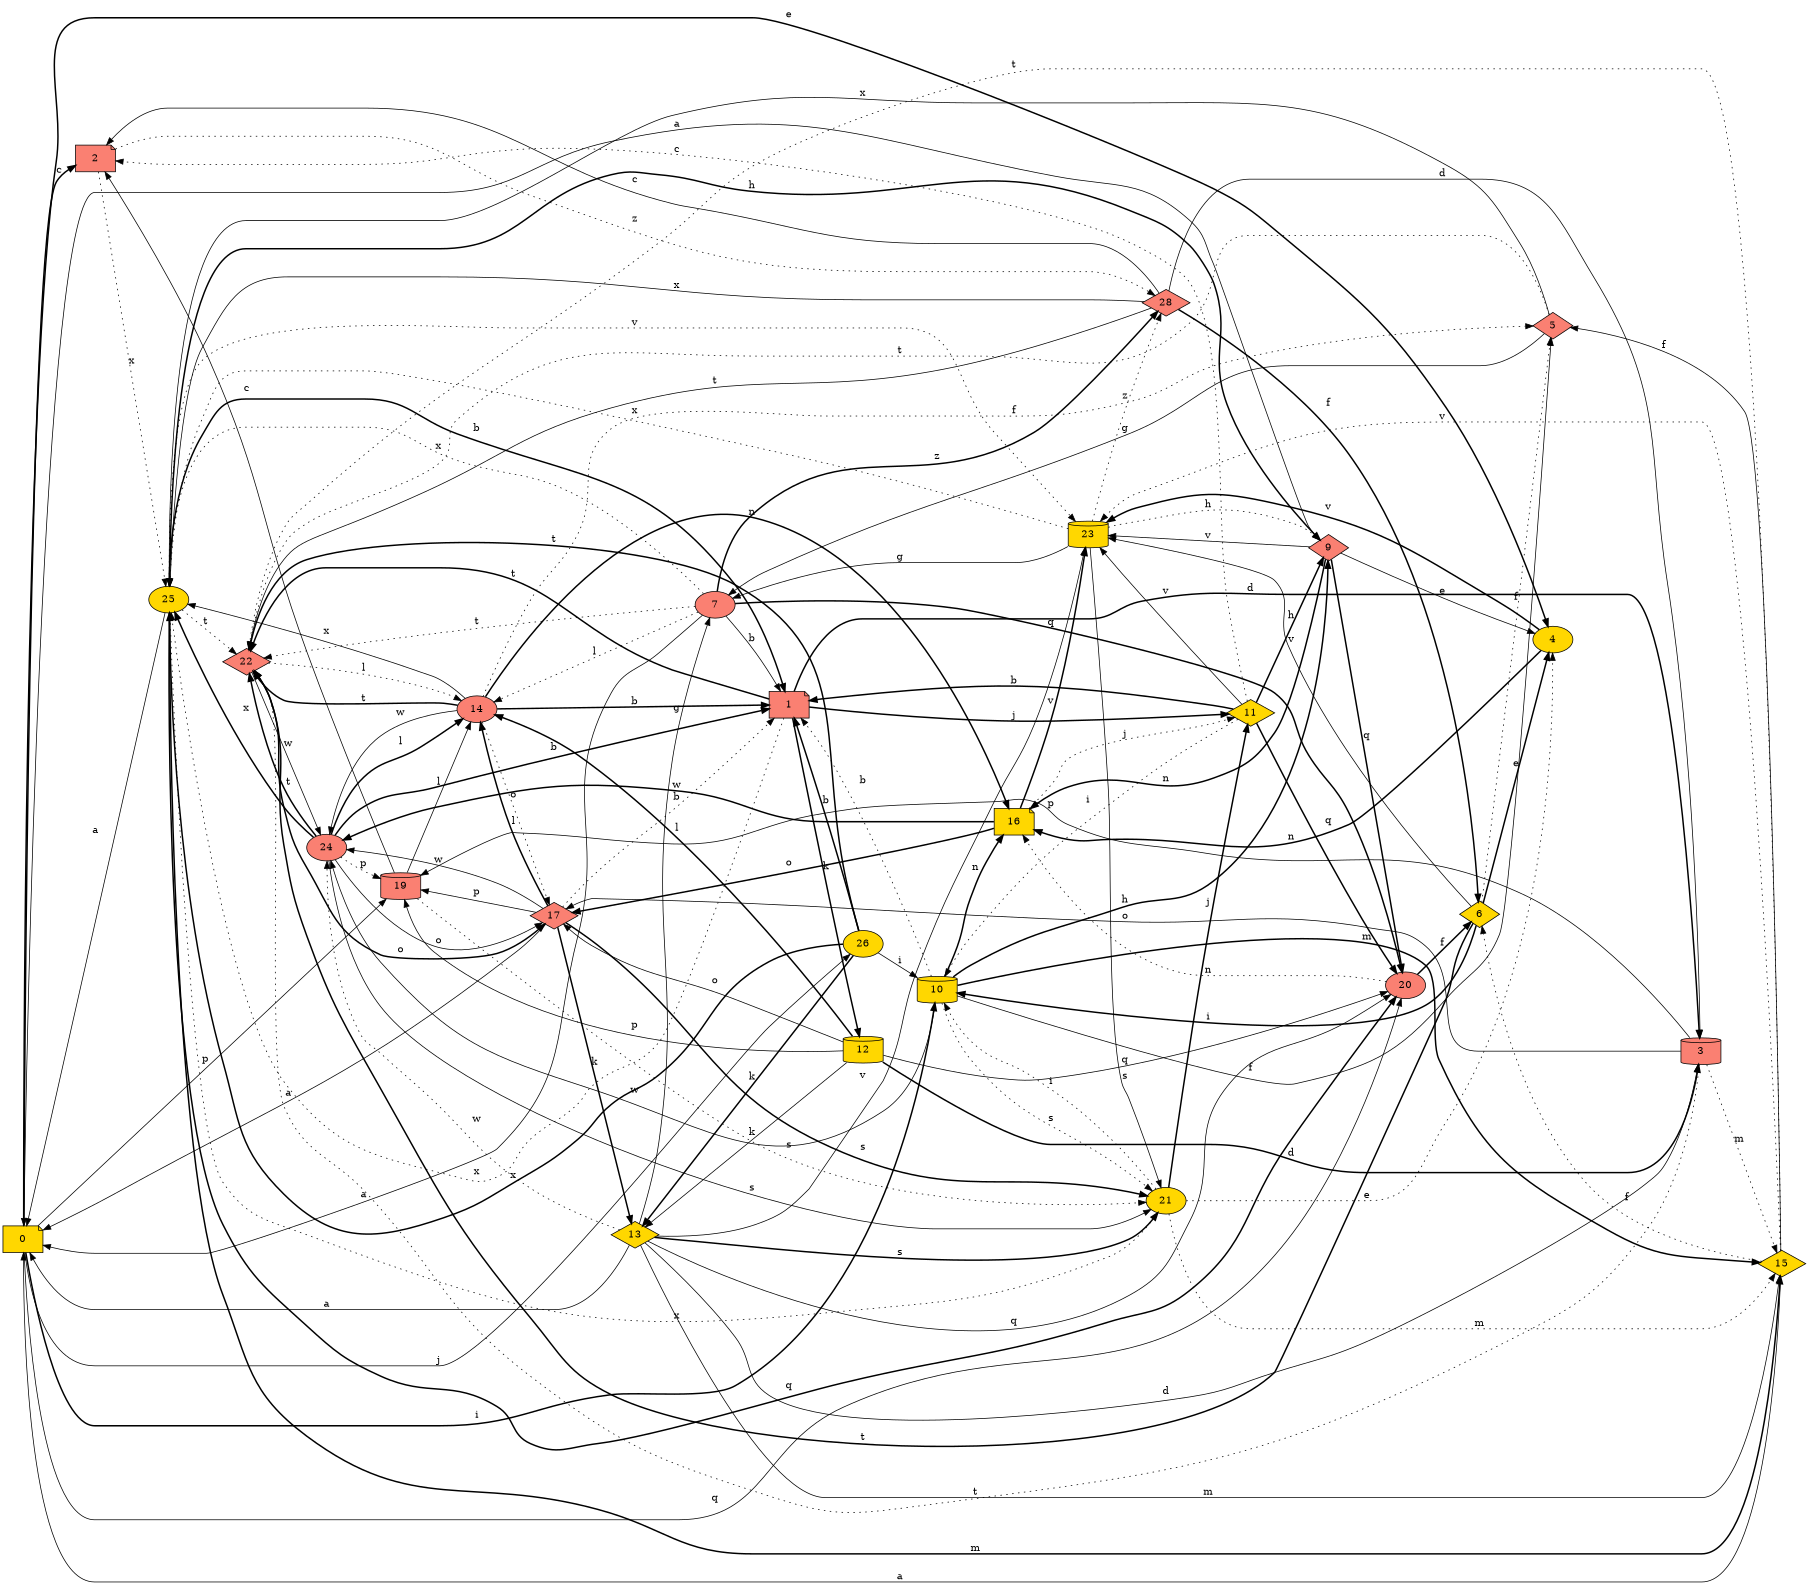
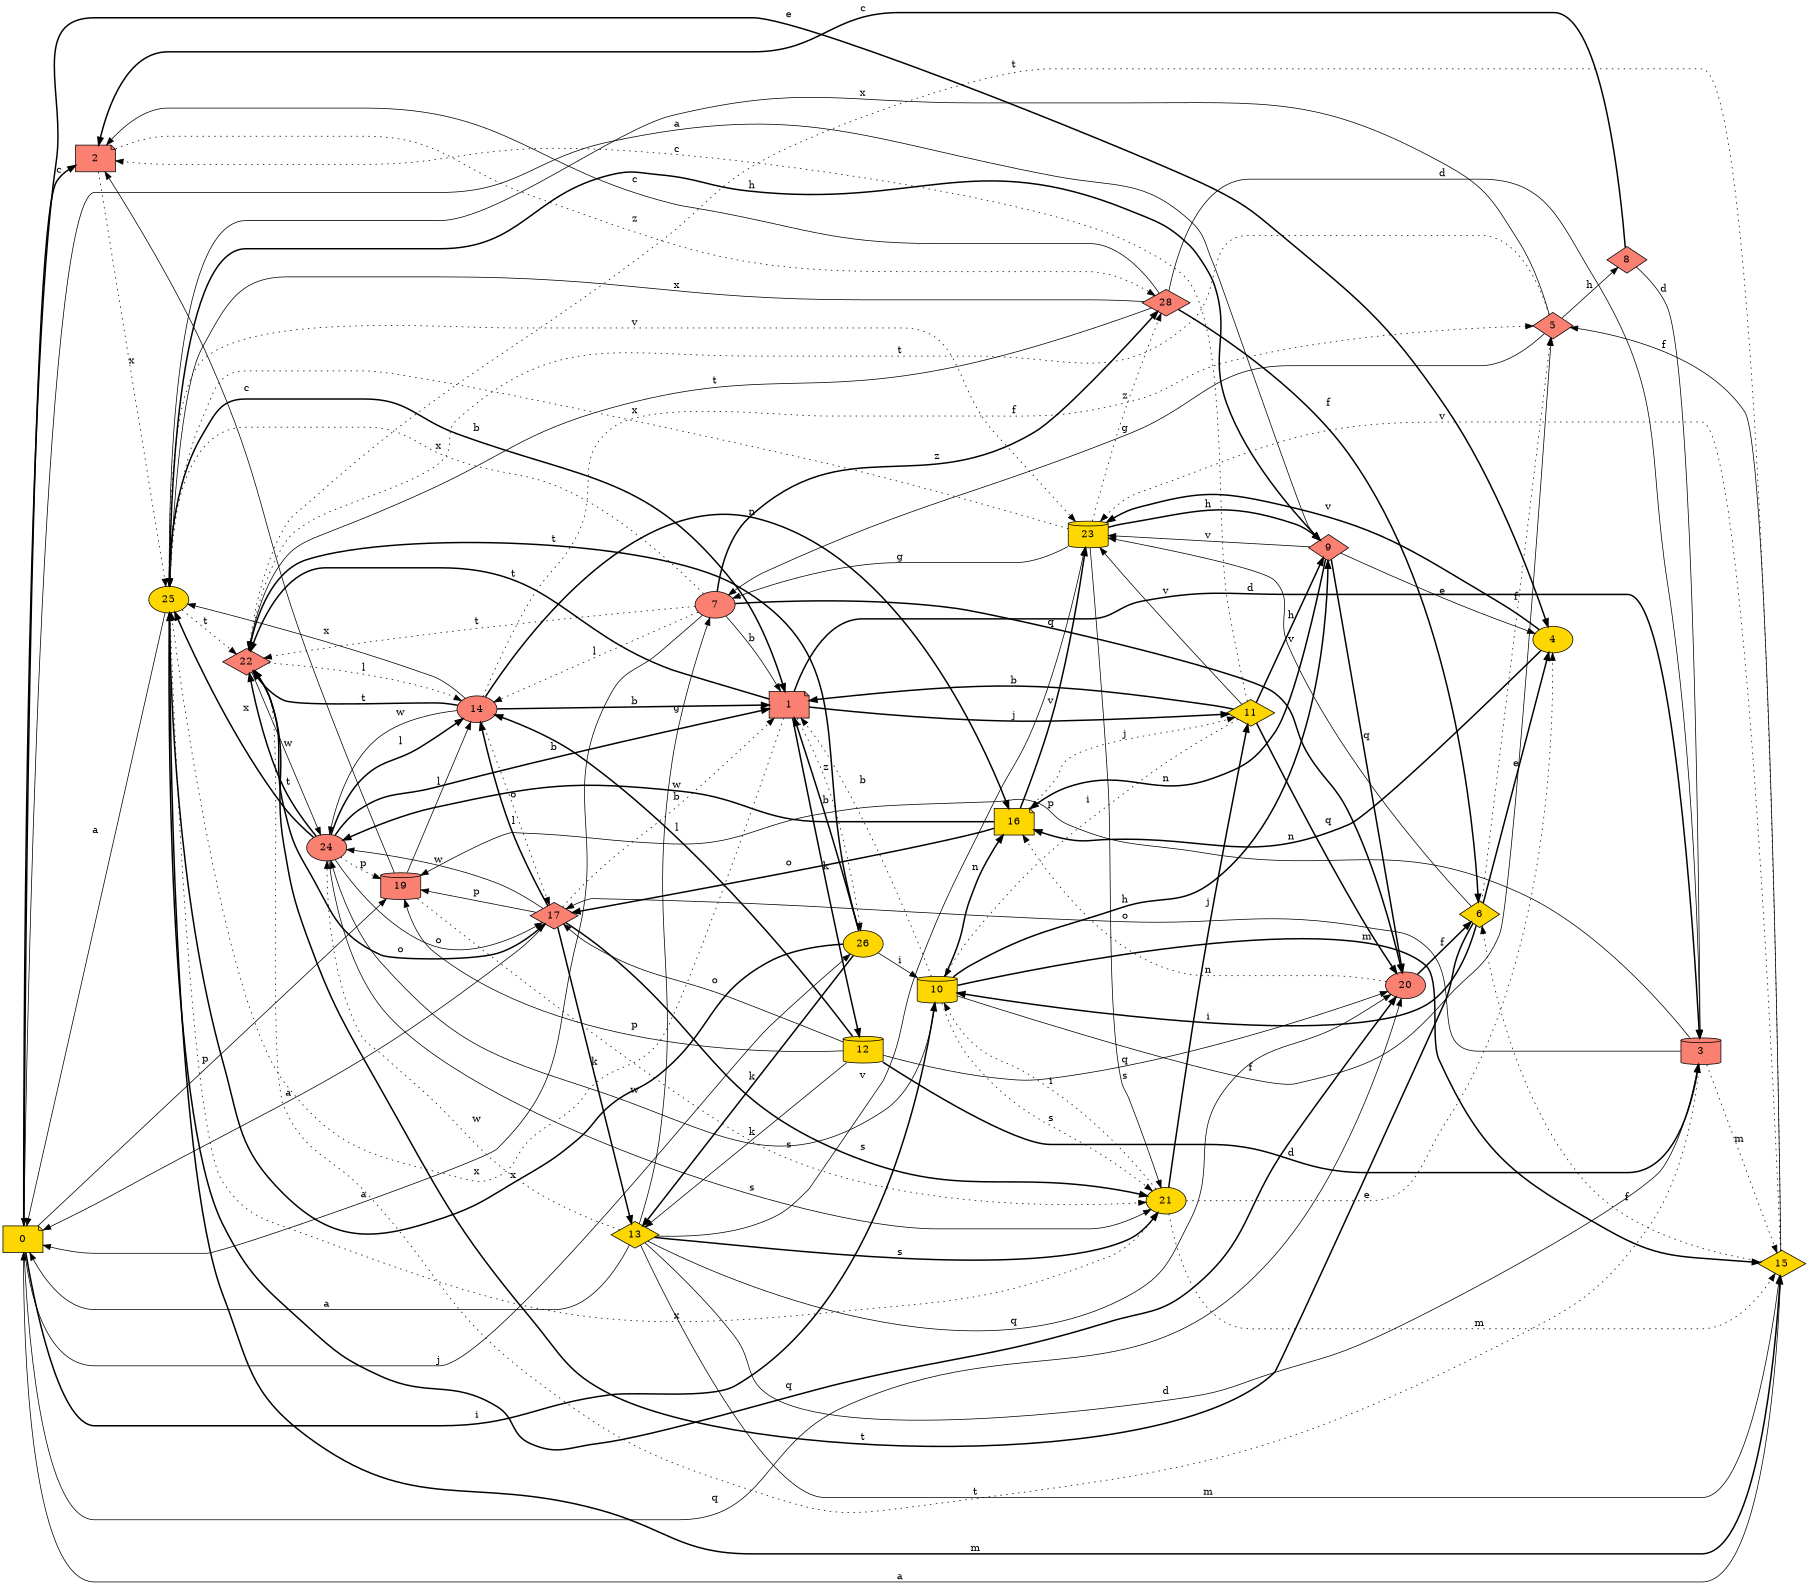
node "8": added
edge "23" -> "9": style dotted -> bold
edge "1" -> "26": added, label "z"
